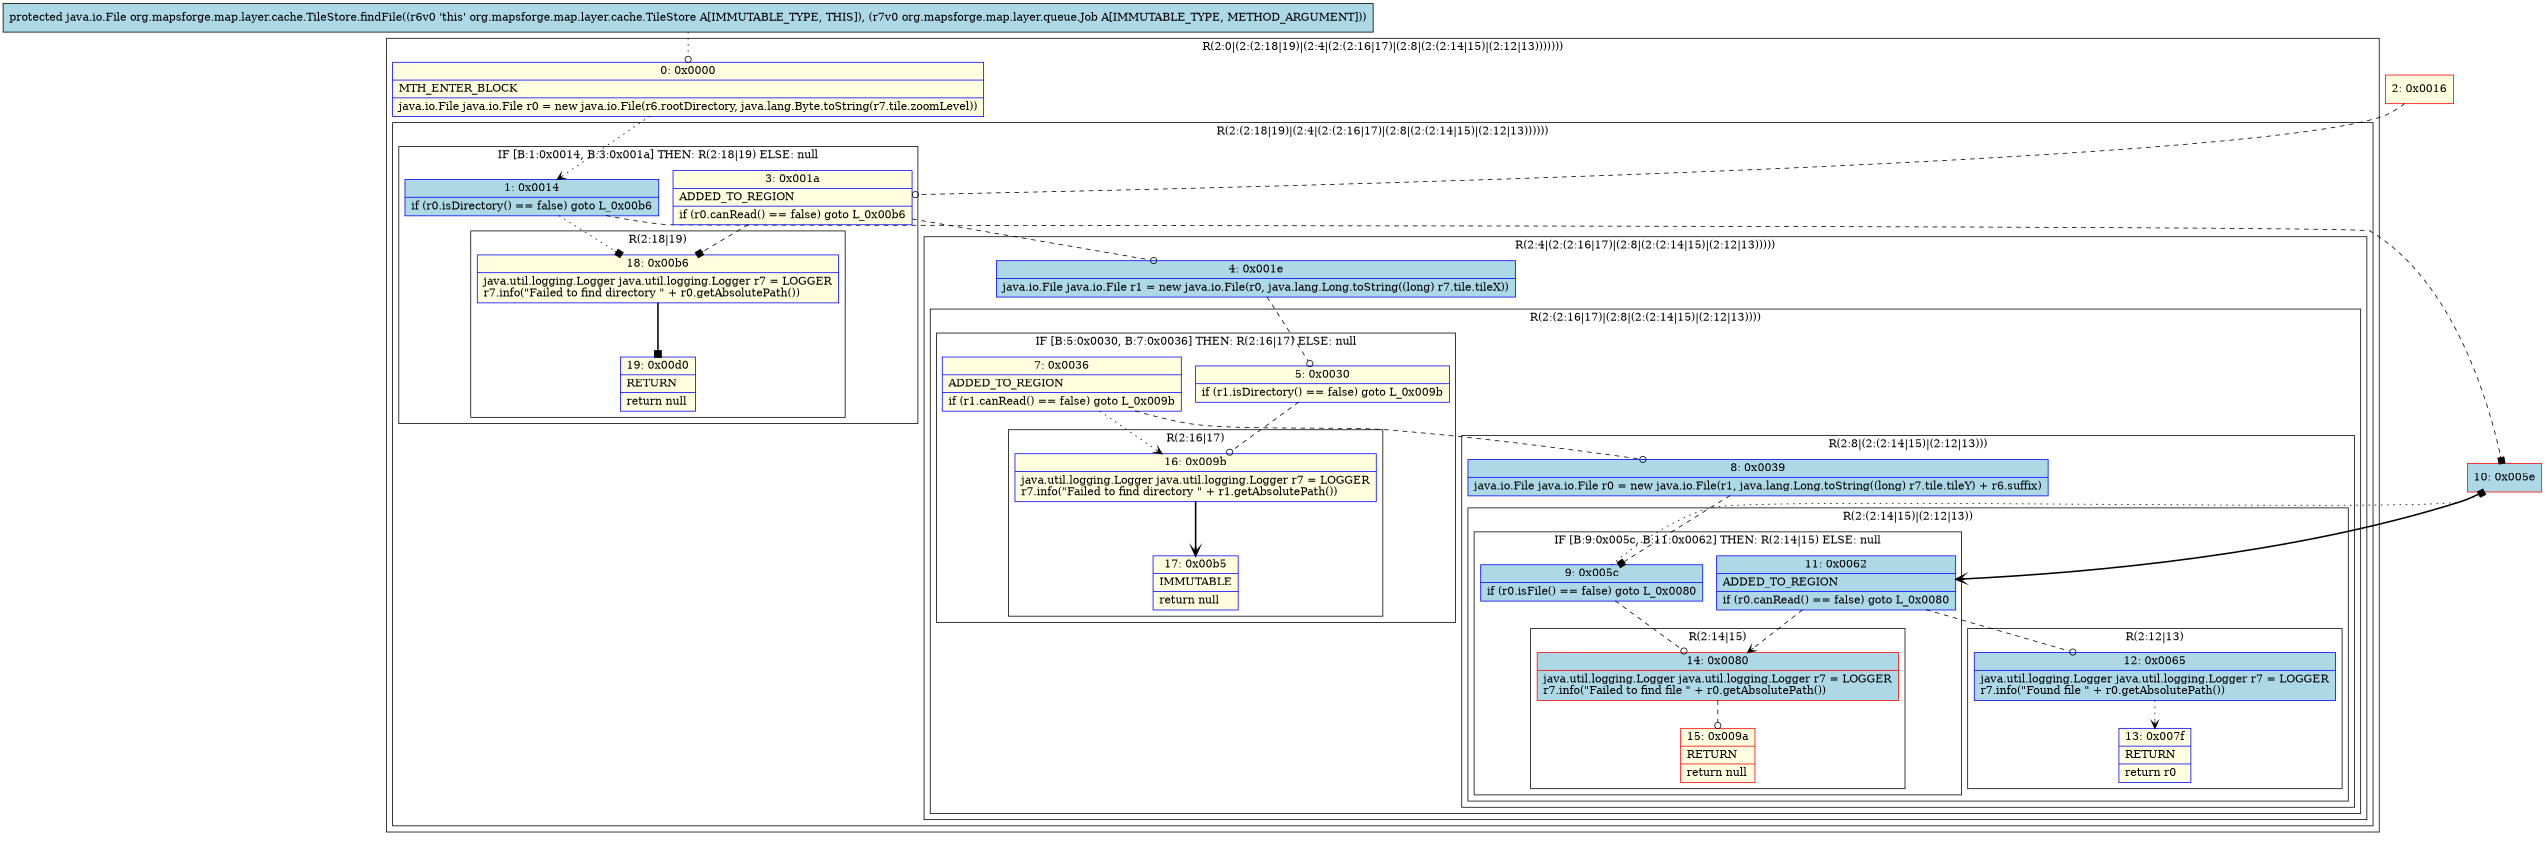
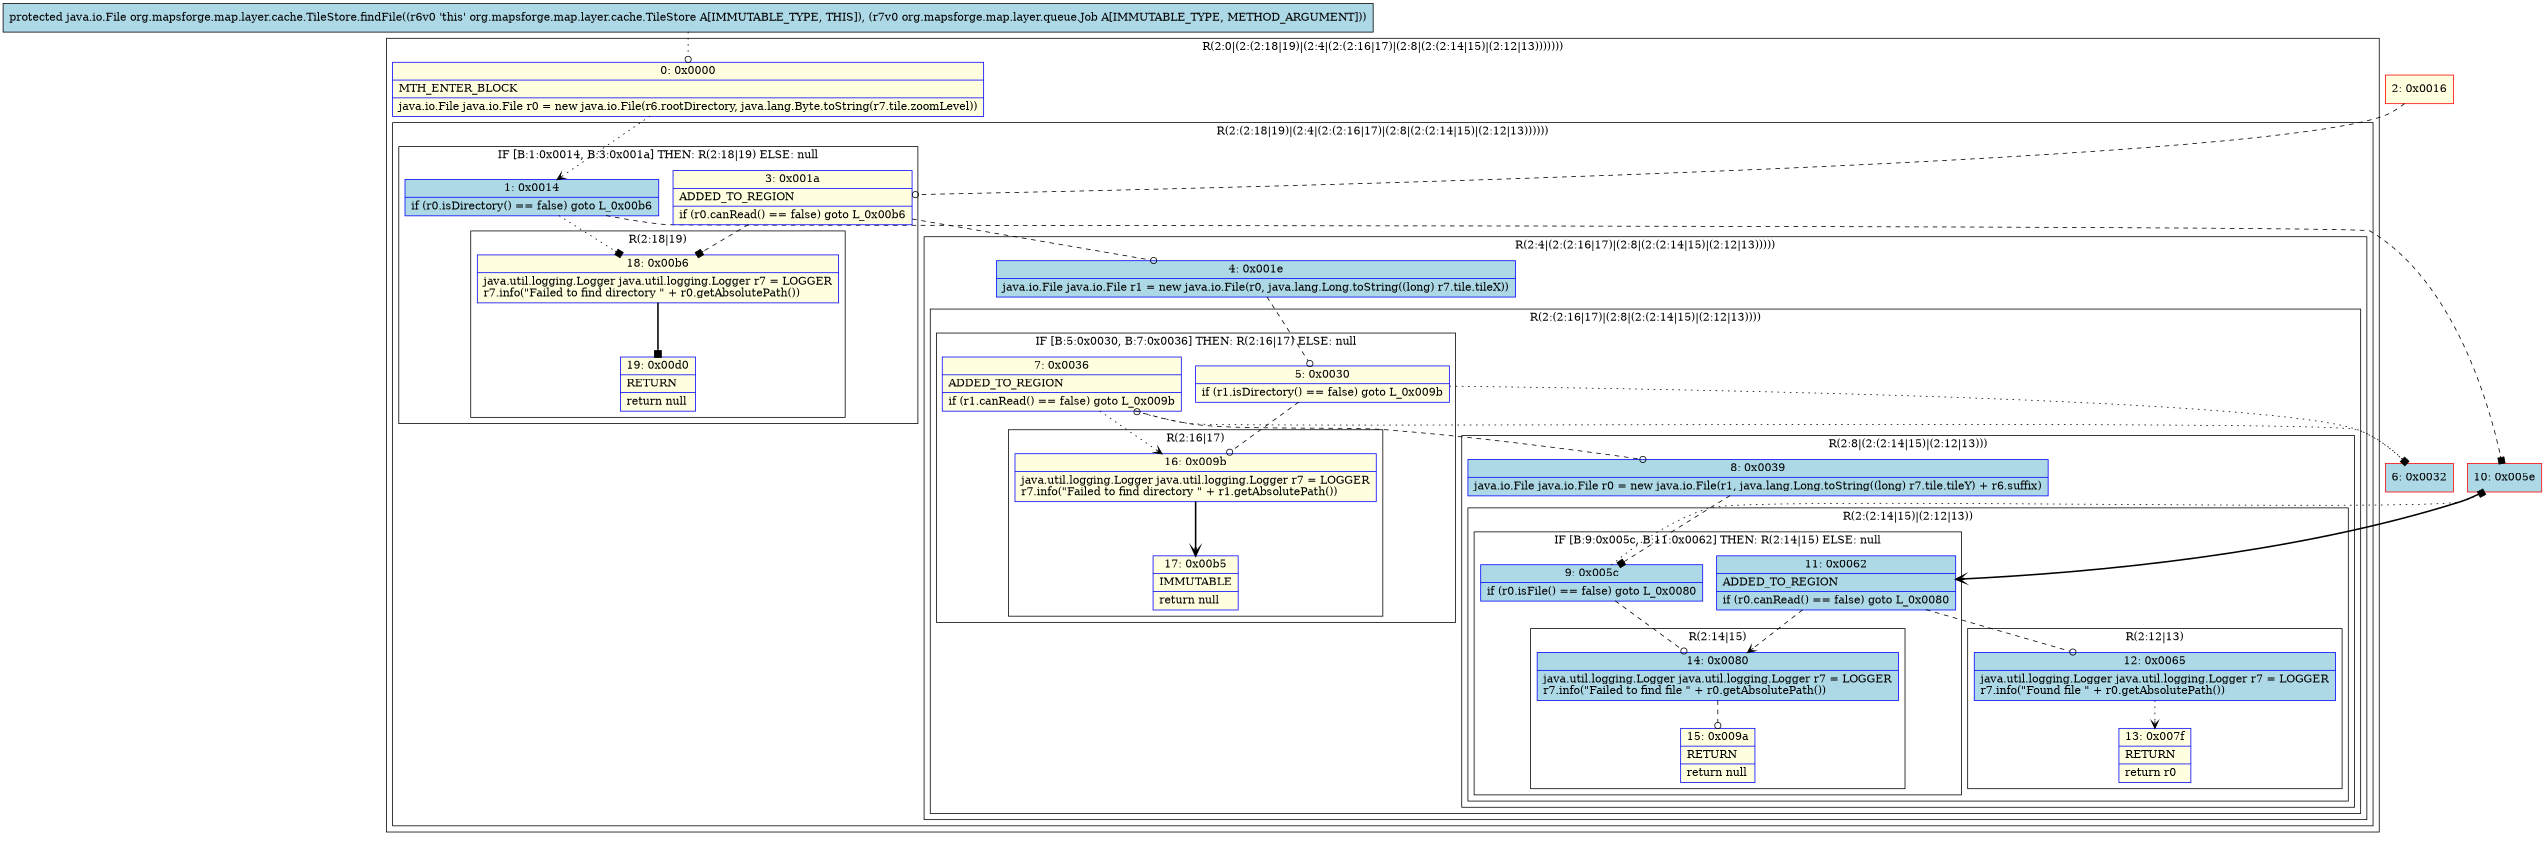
node "6: 0x0032": added
node "14: 0x0080": color red -> blue
node "15: 0x009a": color red -> blue
